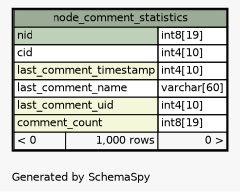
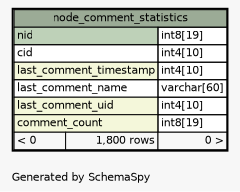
node "node_comment_statistics": text "1,000 rows" -> "1,800 rows"
